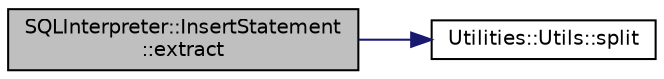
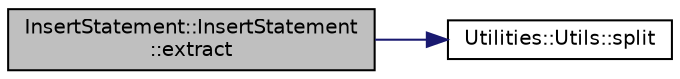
node "SQLInterpreter::InsertStatement ::extract": label "SQLInterpreter::InsertStatement ::extract" -> "InsertStatement::InsertStatement ::extract"
